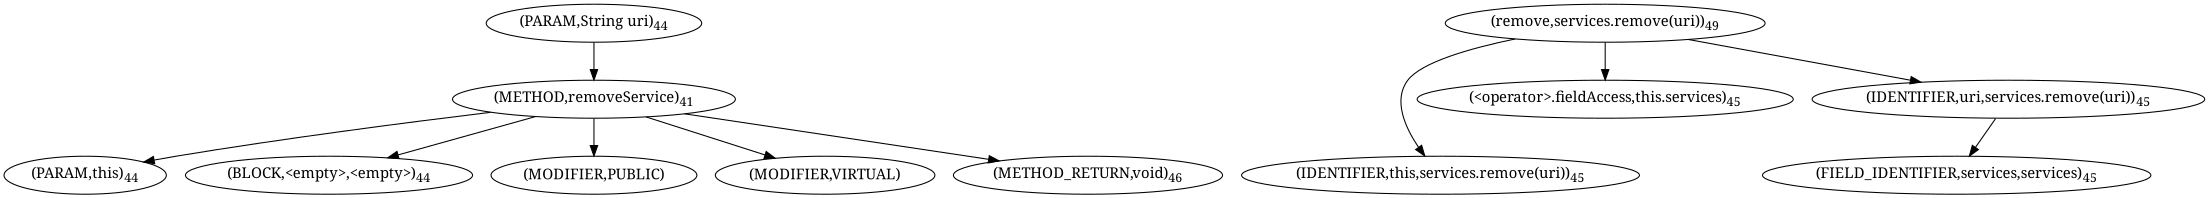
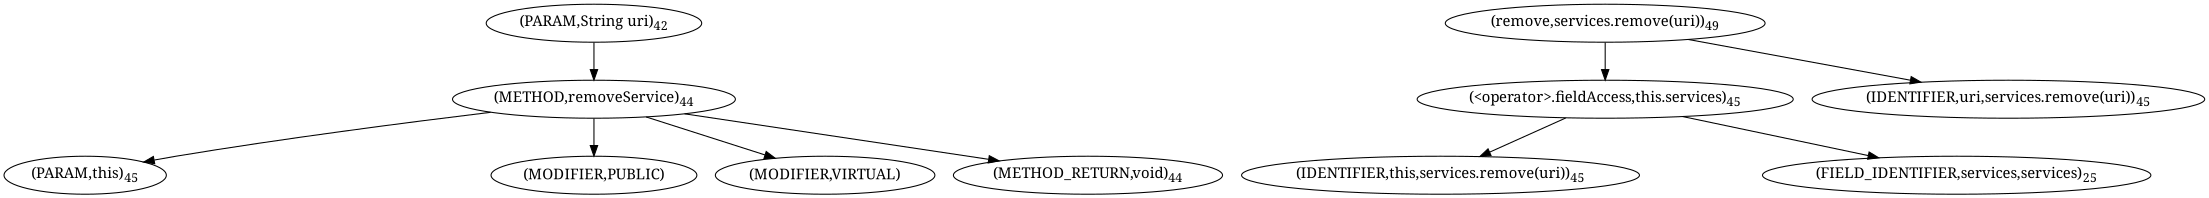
node "(PARAM,String uri)": text "44" -> "42"
edge "(remove,services.remove(uri))" -> "(IDENTIFIER,this,services.remove(uri))": now "(<operator>.fieldAccess,this.services)" -> "(IDENTIFIER,this,services.remove(uri))"
node "(METHOD,removeService)": text "41" -> "44"
edge "(IDENTIFIER,uri,services.remove(uri))" -> "(FIELD_IDENTIFIER,services,services)": now "(<operator>.fieldAccess,this.services)" -> "(FIELD_IDENTIFIER,services,services)"
node "(PARAM,this)": text "44" -> "45"
node "(METHOD_RETURN,void)": text "46" -> "44"
node "(FIELD_IDENTIFIER,services,services)": text "45" -> "25"
node "(BLOCK,<empty>,<empty>)": removed
